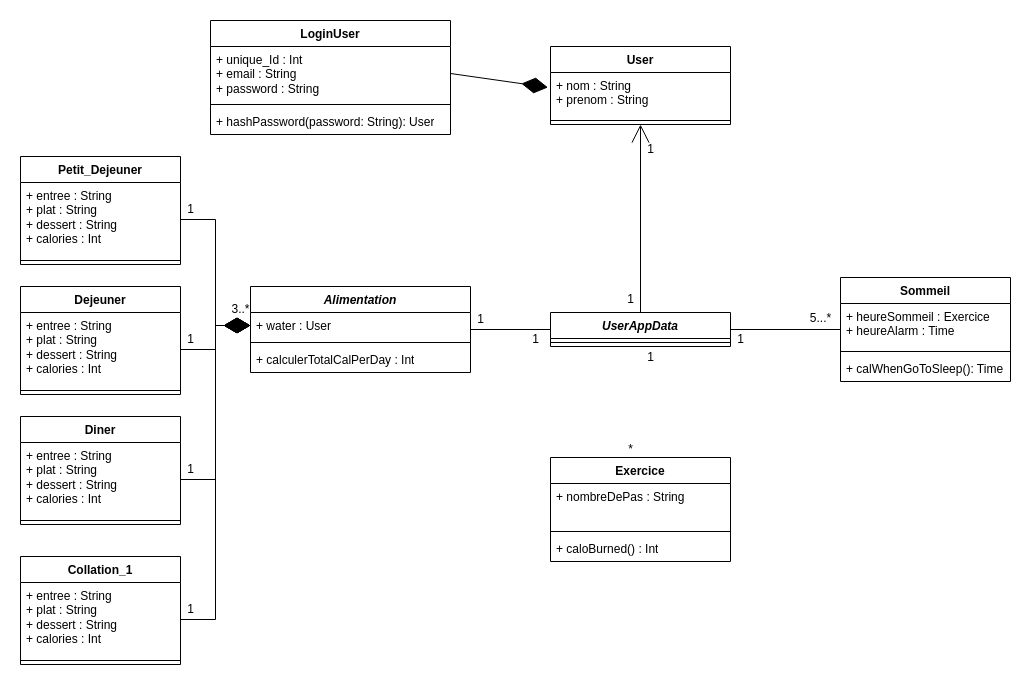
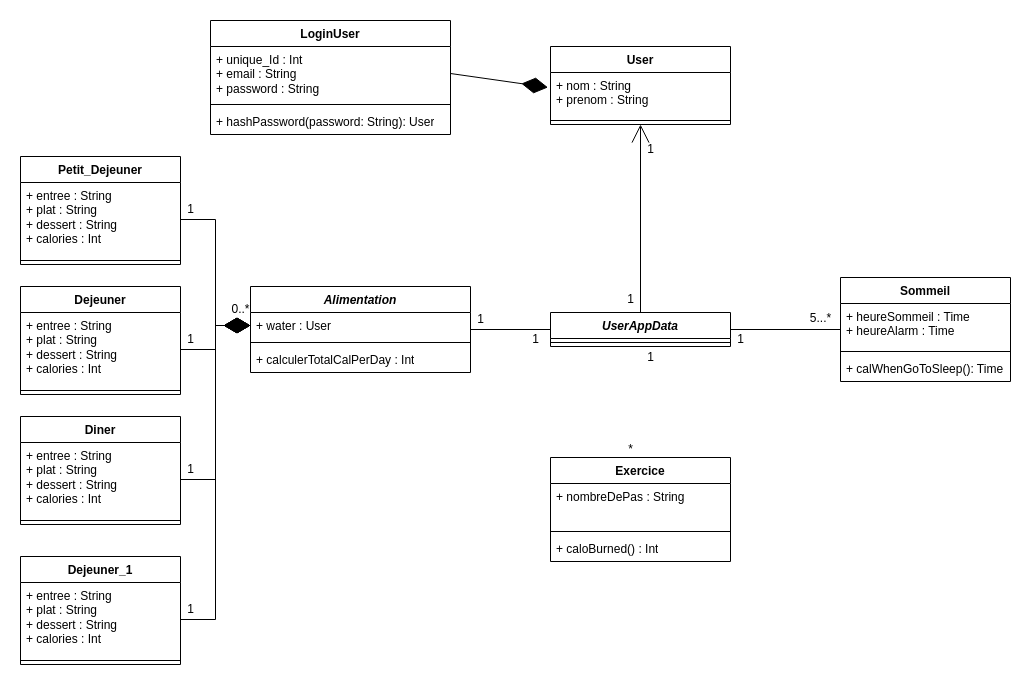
node "3..*": label "3..*" -> "0..*"
node "+ heureSommeil : Exercice + heureAlarm : Time": label "+ heureSommeil : Exercice + heureAlarm : Time" -> "+ heureSommeil : Time + heureAlarm : Time"
node "Collation_1": label "Collation_1" -> "Dejeuner_1"
